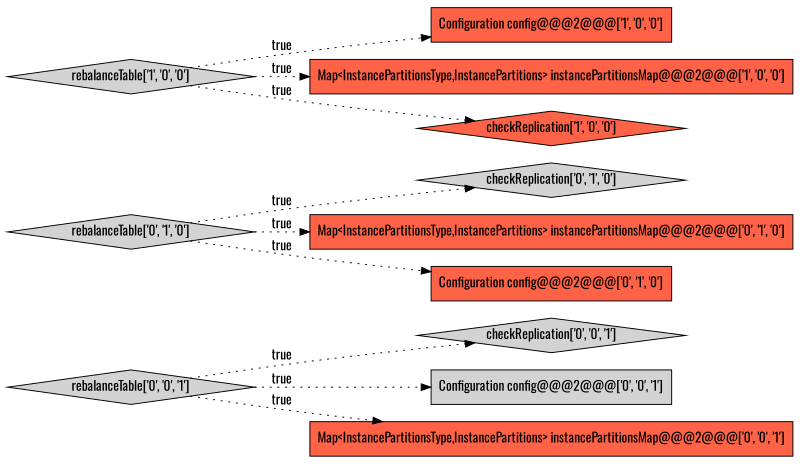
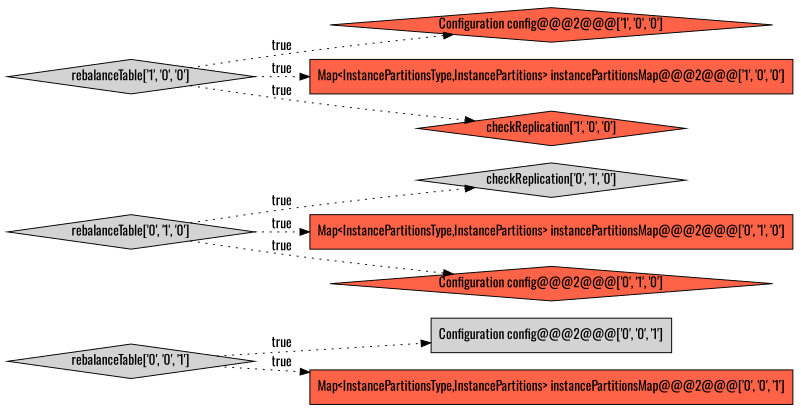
node "Configuration config@@@2@@@['1', '0', '0']": shape box -> diamond
node "Configuration config@@@2@@@['0', '1', '0']": shape box -> diamond
node "checkReplication['0', '0', '1']": removed
